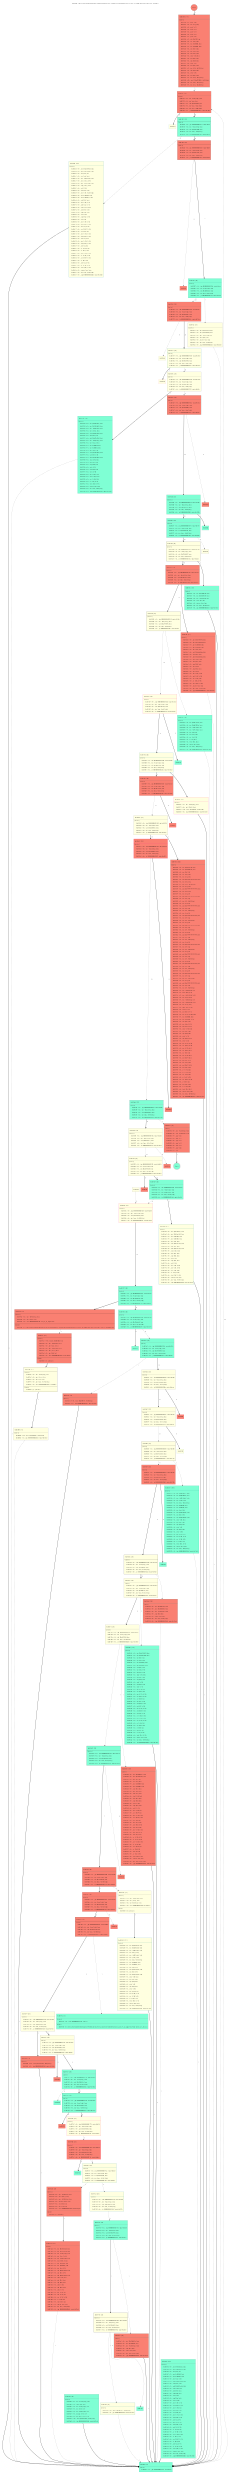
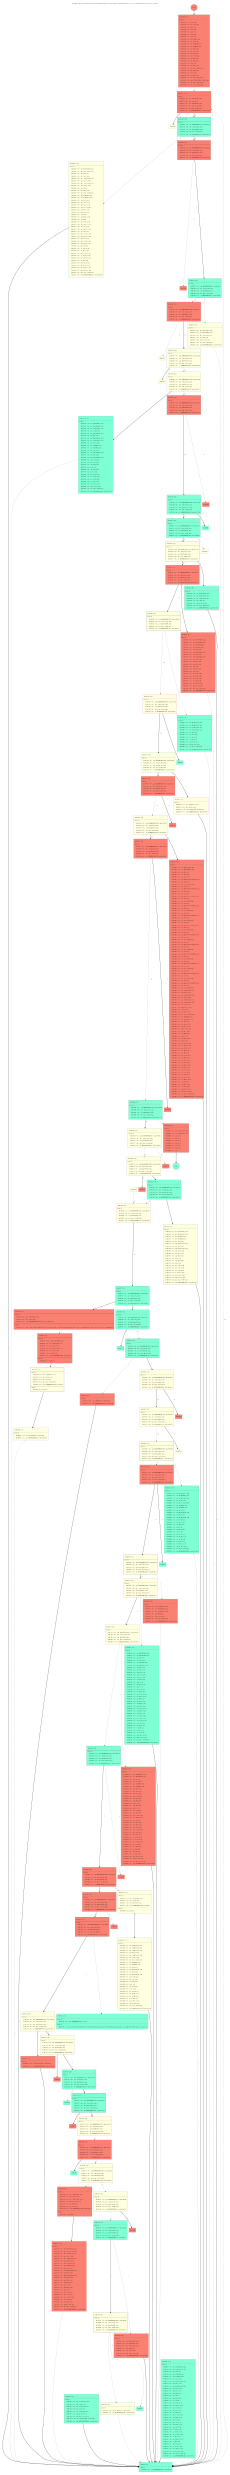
node "0x401bbf": added
